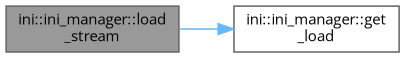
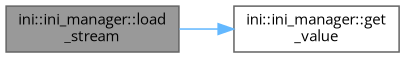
node "ini::ini_manager::get _load": label "ini::ini_manager::get _load" -> "ini::ini_manager::get _value"
